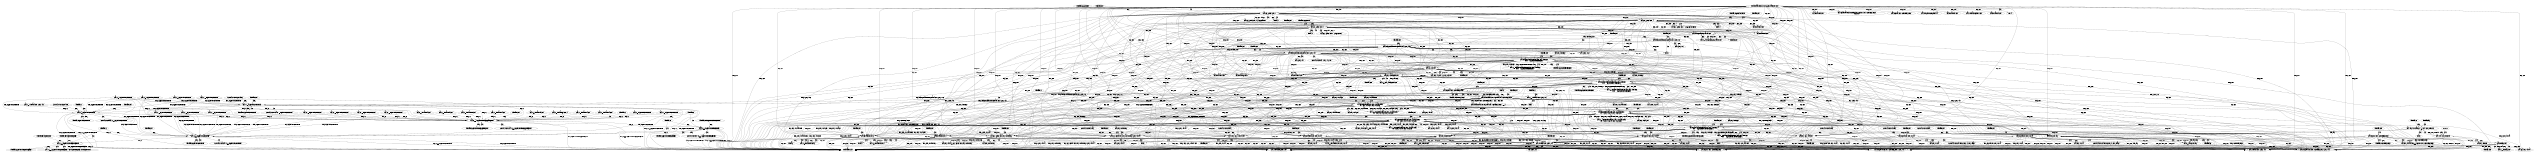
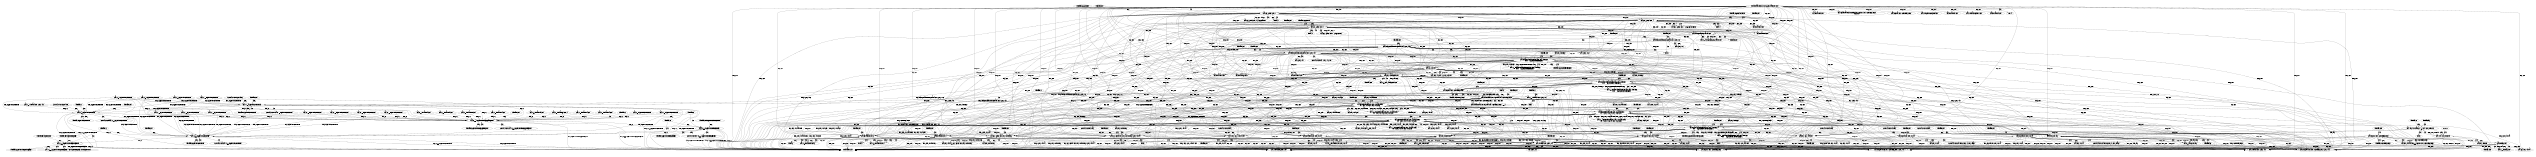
node "(Call,string_insn_completed(val))": label "(Call,string_insn_completed(val))" -> "(Call,string_insn_completed(ctxt))"
edge "(MethodParameterIn,struct x86_emulate_ctxt *ctxt)" -> "(Call,ops->cpl(ctxt))": now "(Call,flush_pending_x87_faults(ctxt))" -> "(Call,ops->cpl(ctxt))"
node "(Identifier,X86_ICPT_POST_EXCEPT)": removed
